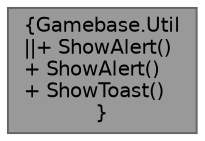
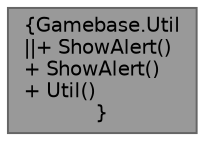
node "{Gamebase.Util ||+ ShowAlert() + ShowAlert() + ShowToast() }": label "{Gamebase.Util ||+ ShowAlert() + ShowAlert() + ShowToast() }" -> "{Gamebase.Util ||+ ShowAlert() + ShowAlert() + Util() }"
